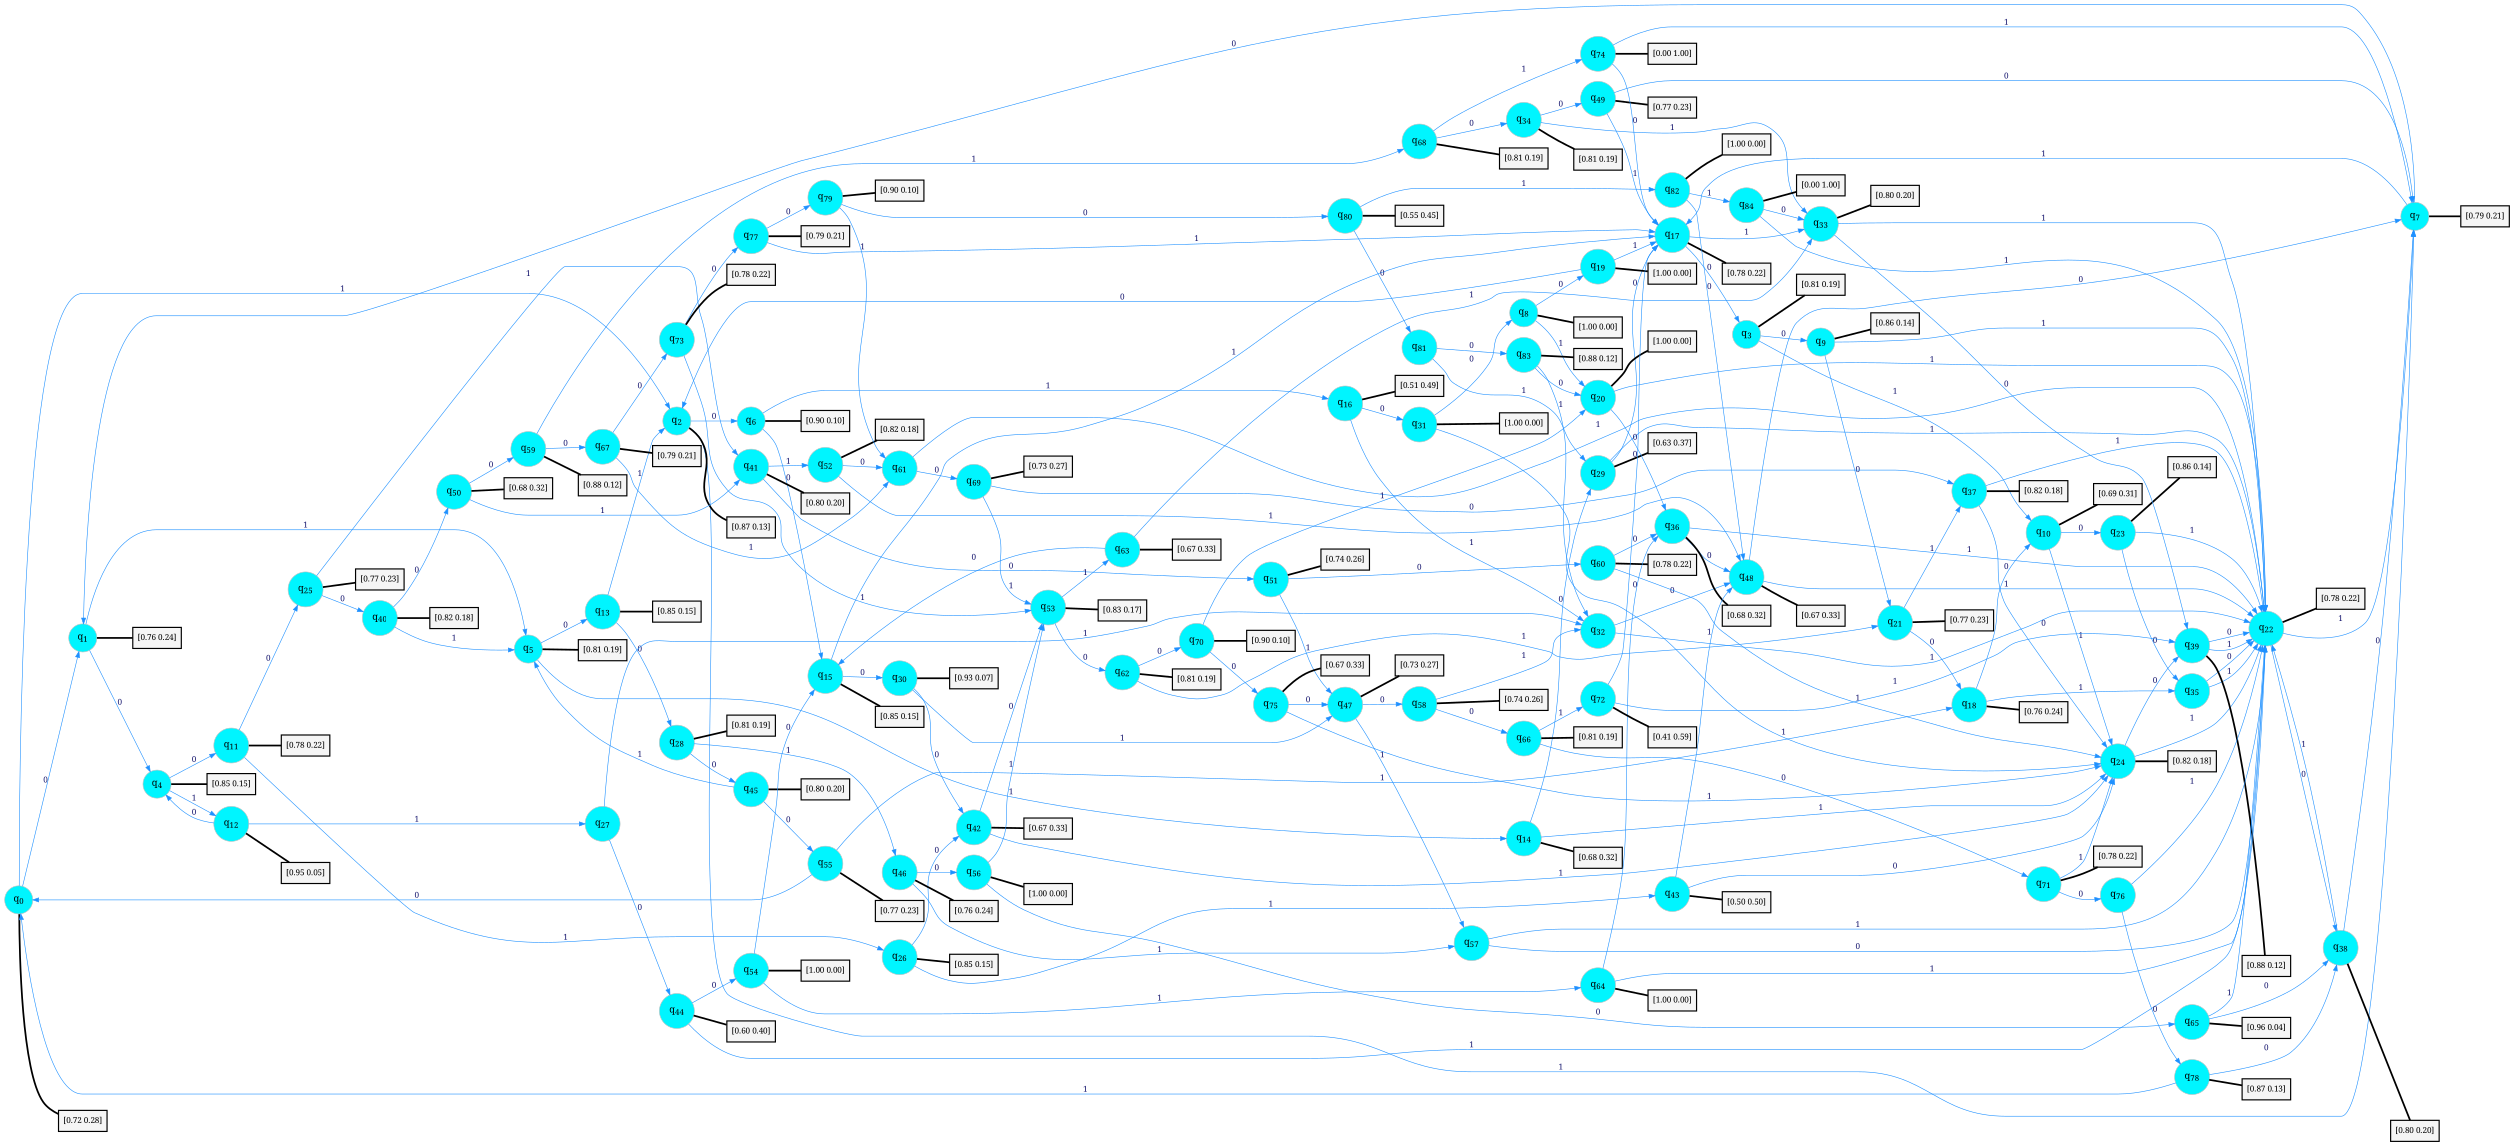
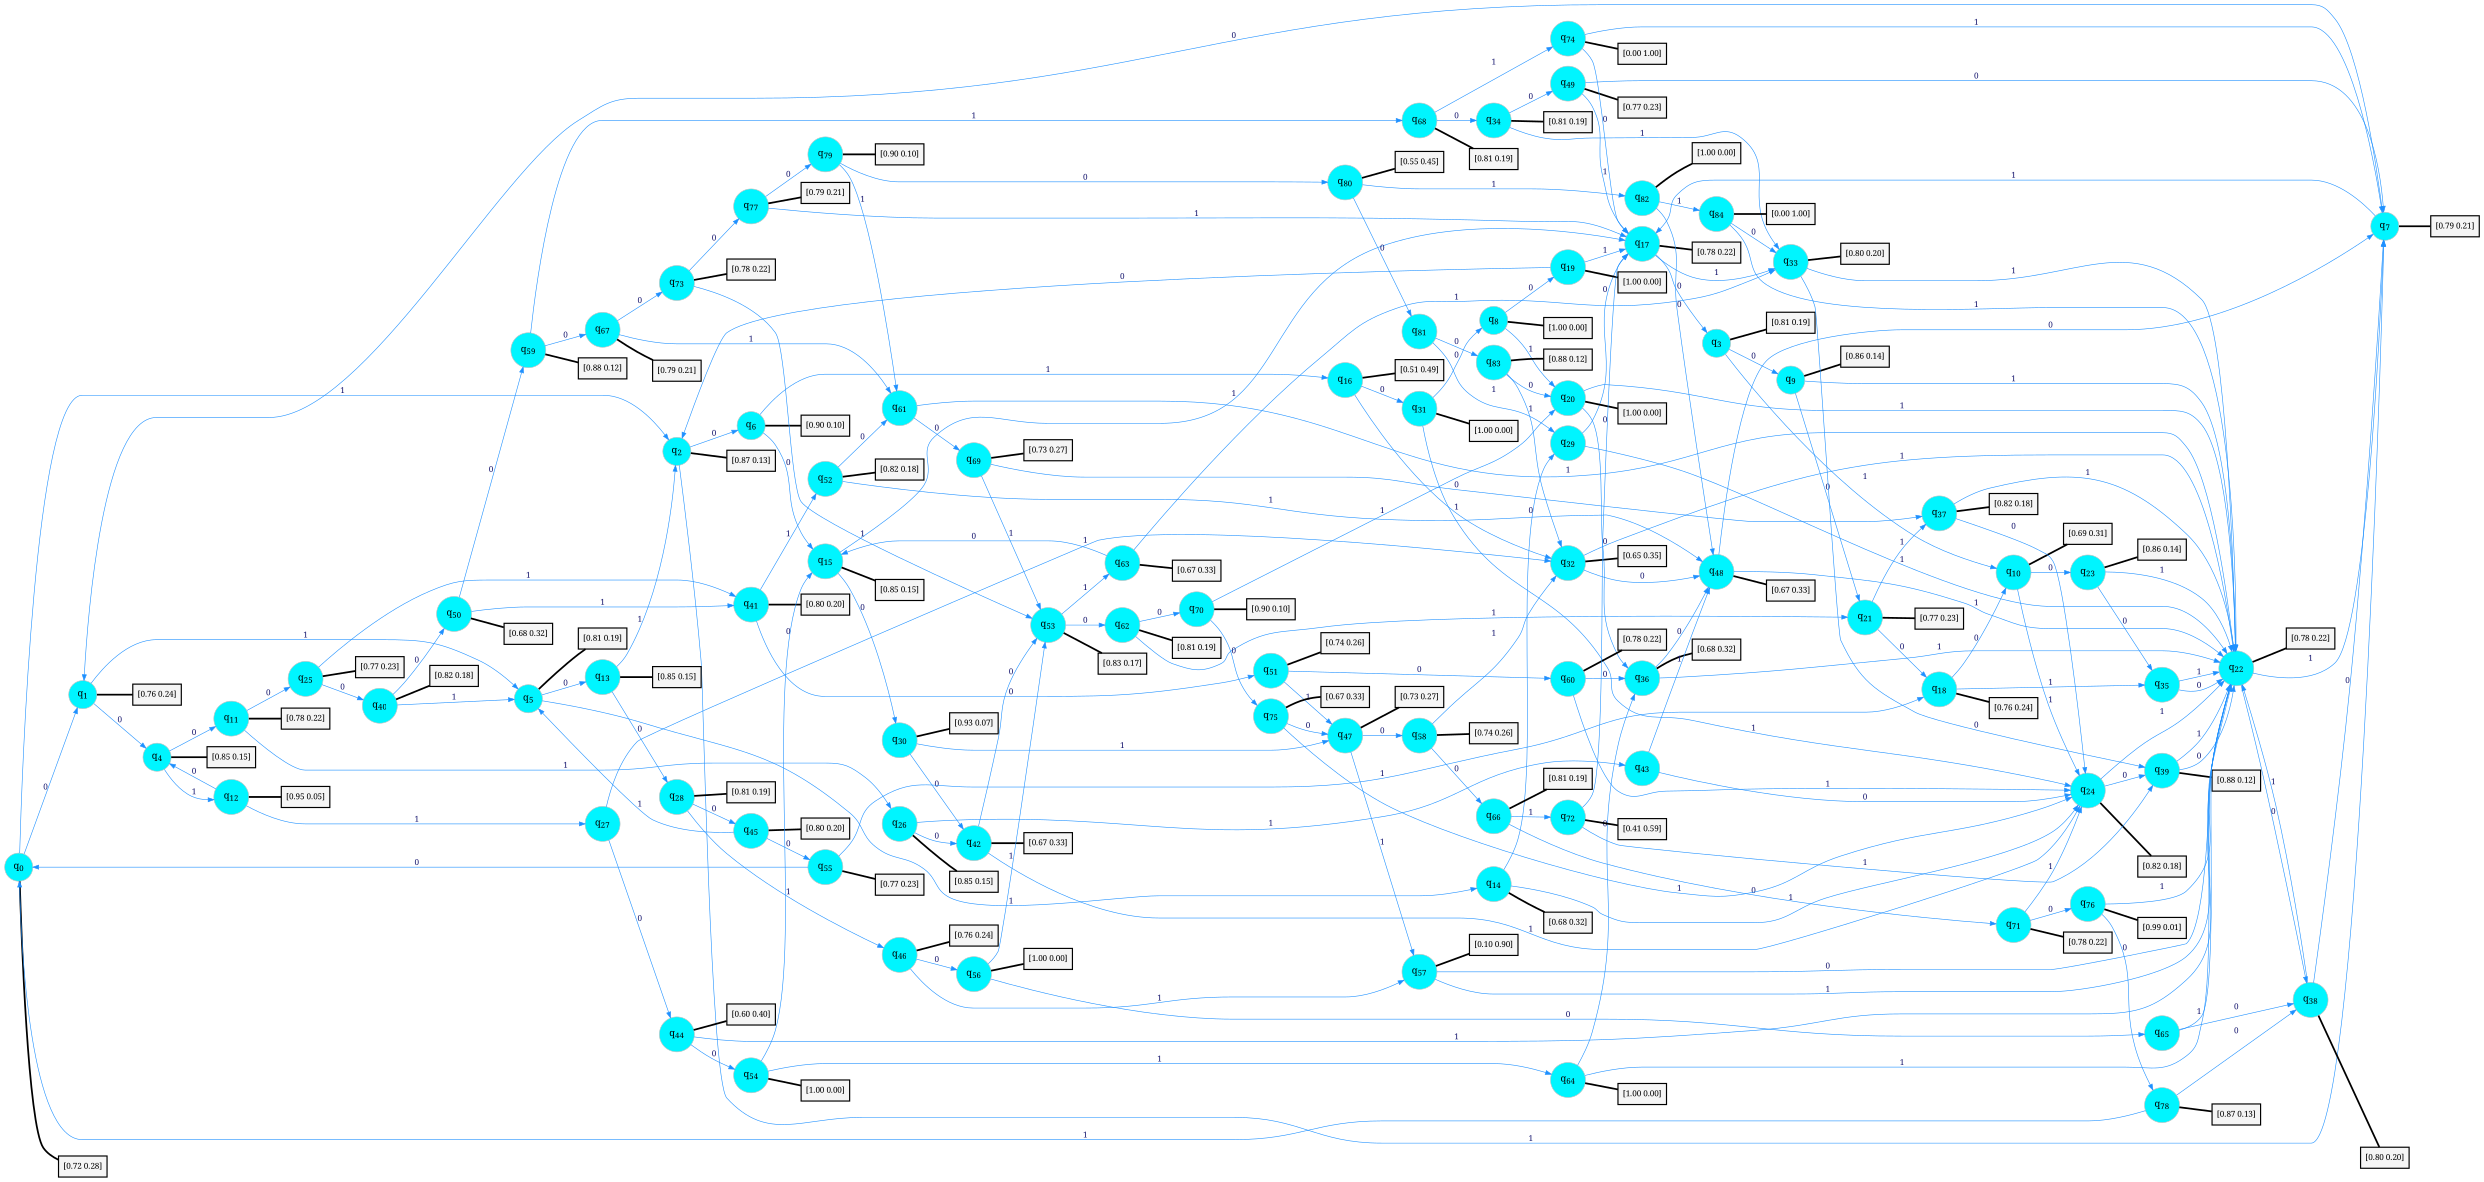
node "[0.63 0.37]": removed
node "[0.65 0.35]": added
node "[0.50 0.50]": removed
node "[0.99 0.01]": added
node "[0.10 0.90]": added
node "[0.96 0.04]": removed
